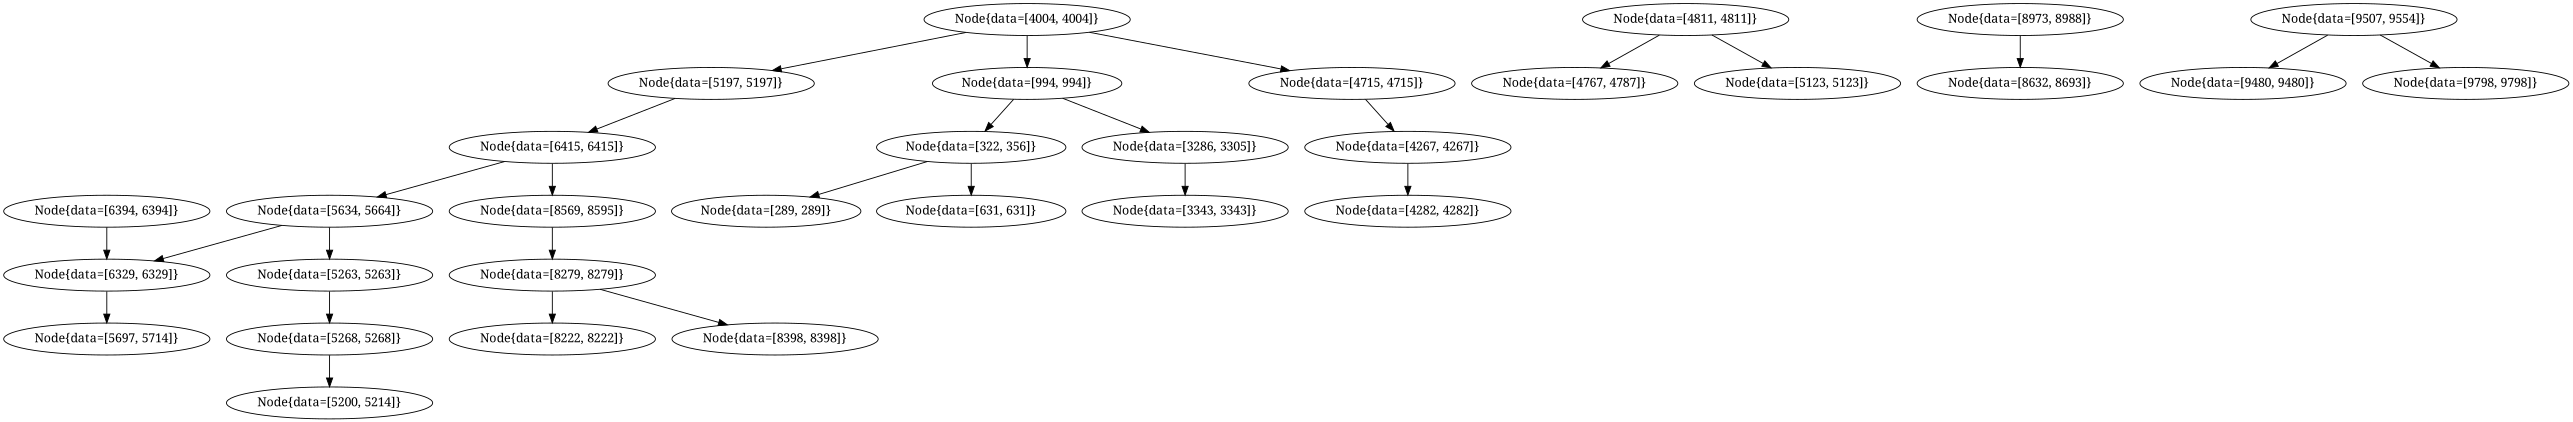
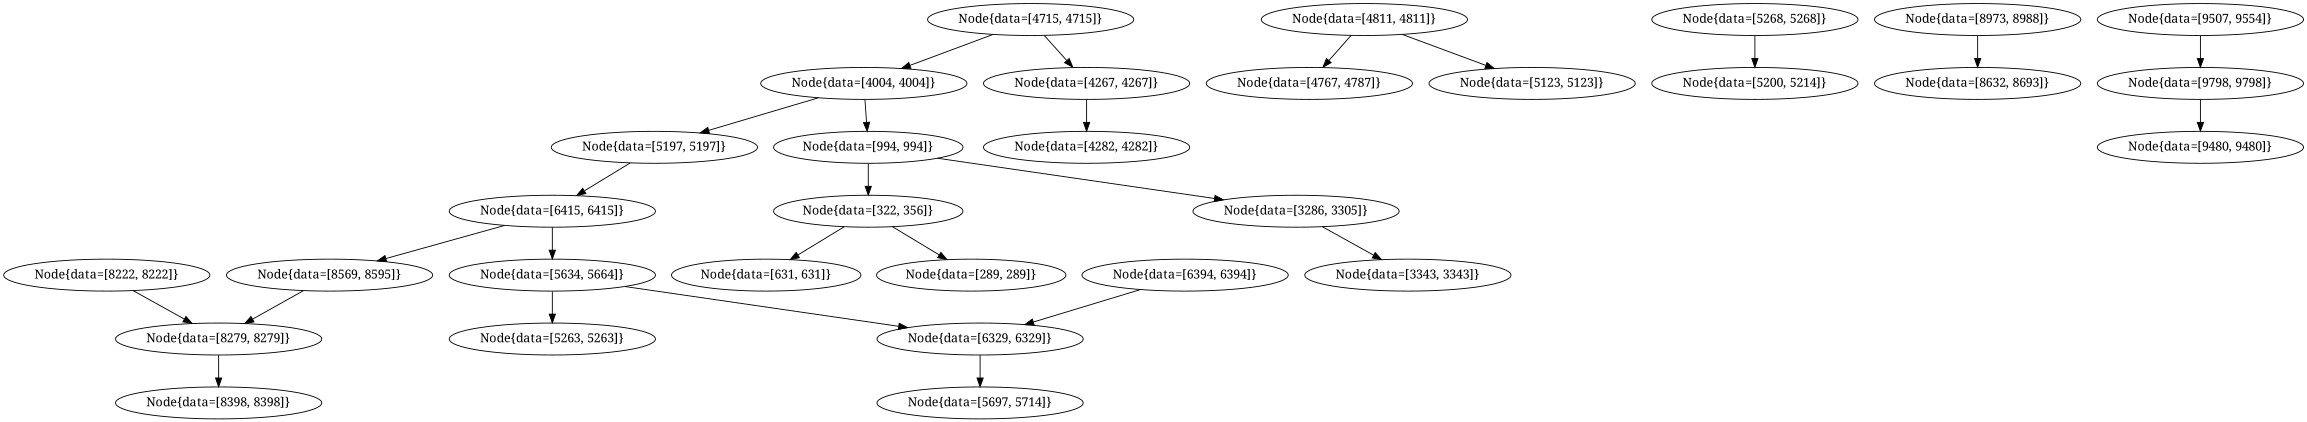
edge "Node{data=[9507, 9554]}" -> "Node{data=[9480, 9480]}": now "Node{data=[9798, 9798]}" -> "Node{data=[9480, 9480]}"
edge "Node{data=[4004, 4004]}" -> "Node{data=[4715, 4715]}": reversed
edge "Node{data=[5263, 5263]}" -> "Node{data=[5268, 5268]}": removed
edge "Node{data=[8279, 8279]}" -> "Node{data=[8222, 8222]}": reversed
